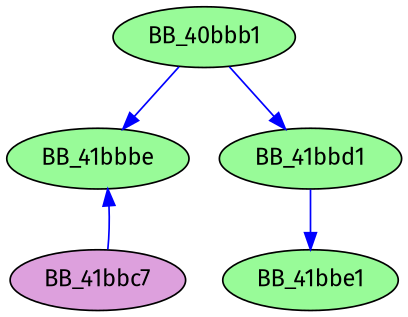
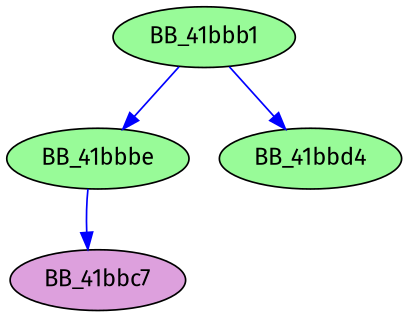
node "BB_40bbb1": label "BB_40bbb1" -> "BB_41bbb1"
node "BB_41bbd1": label "BB_41bbd1" -> "BB_41bbd4"
edge "BB_41bbc7" -> "BB_41bbbe": reversed
node "BB_41bbe1": removed
